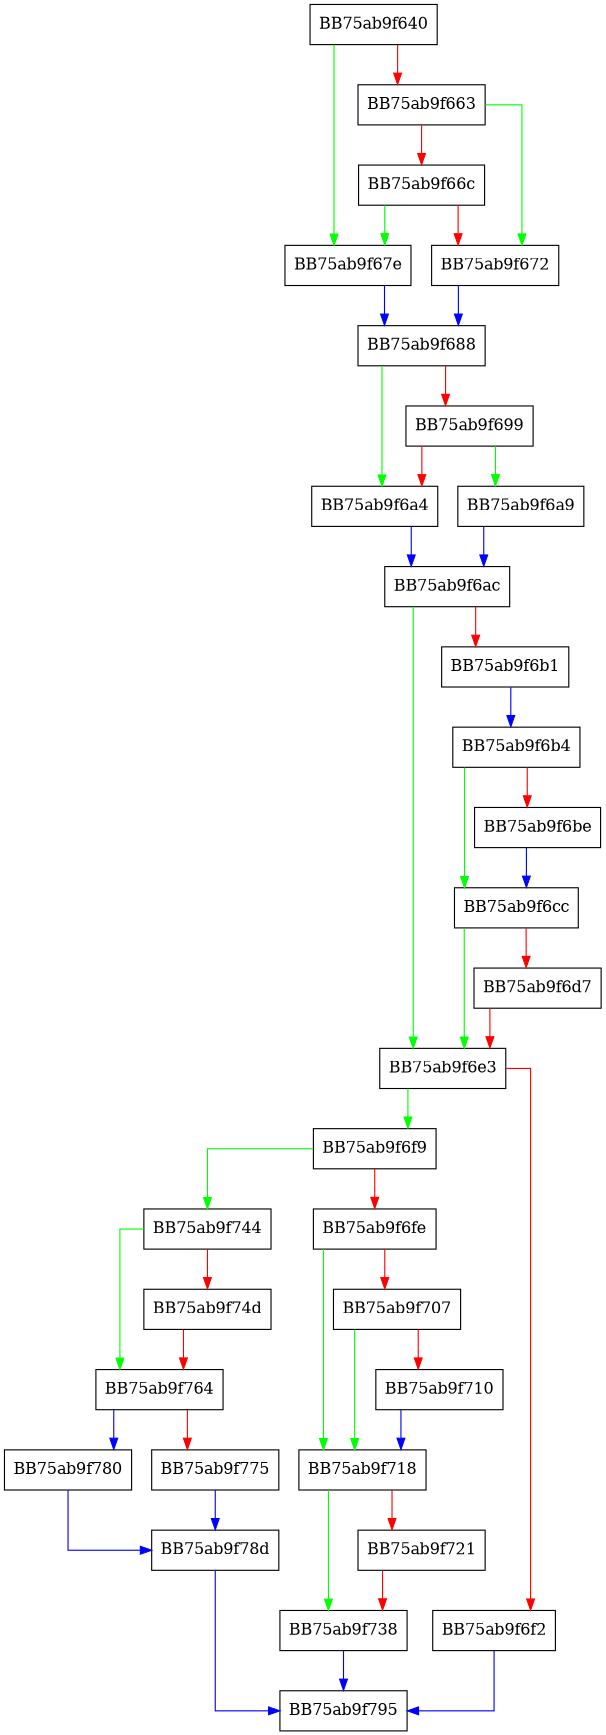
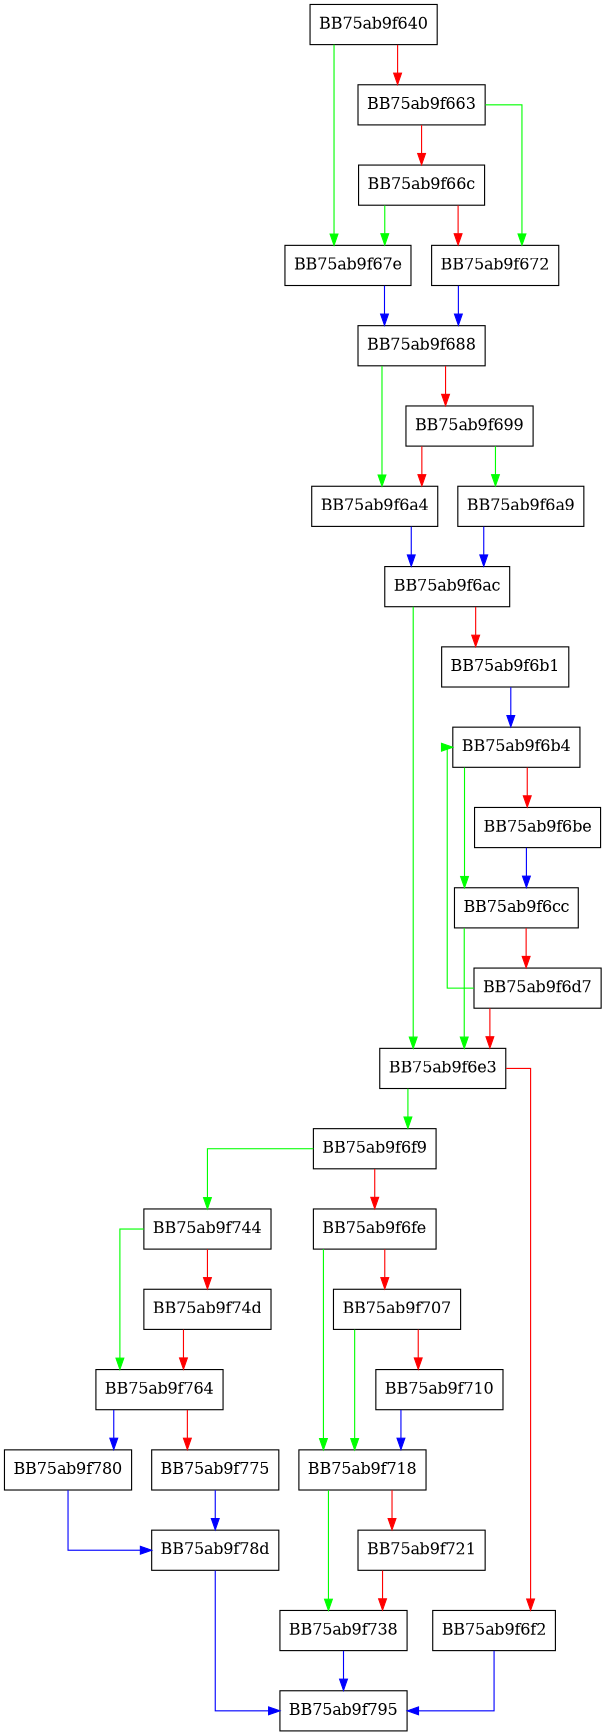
edge "BB75ab9f6d7" -> "BB75ab9f6b4": added
